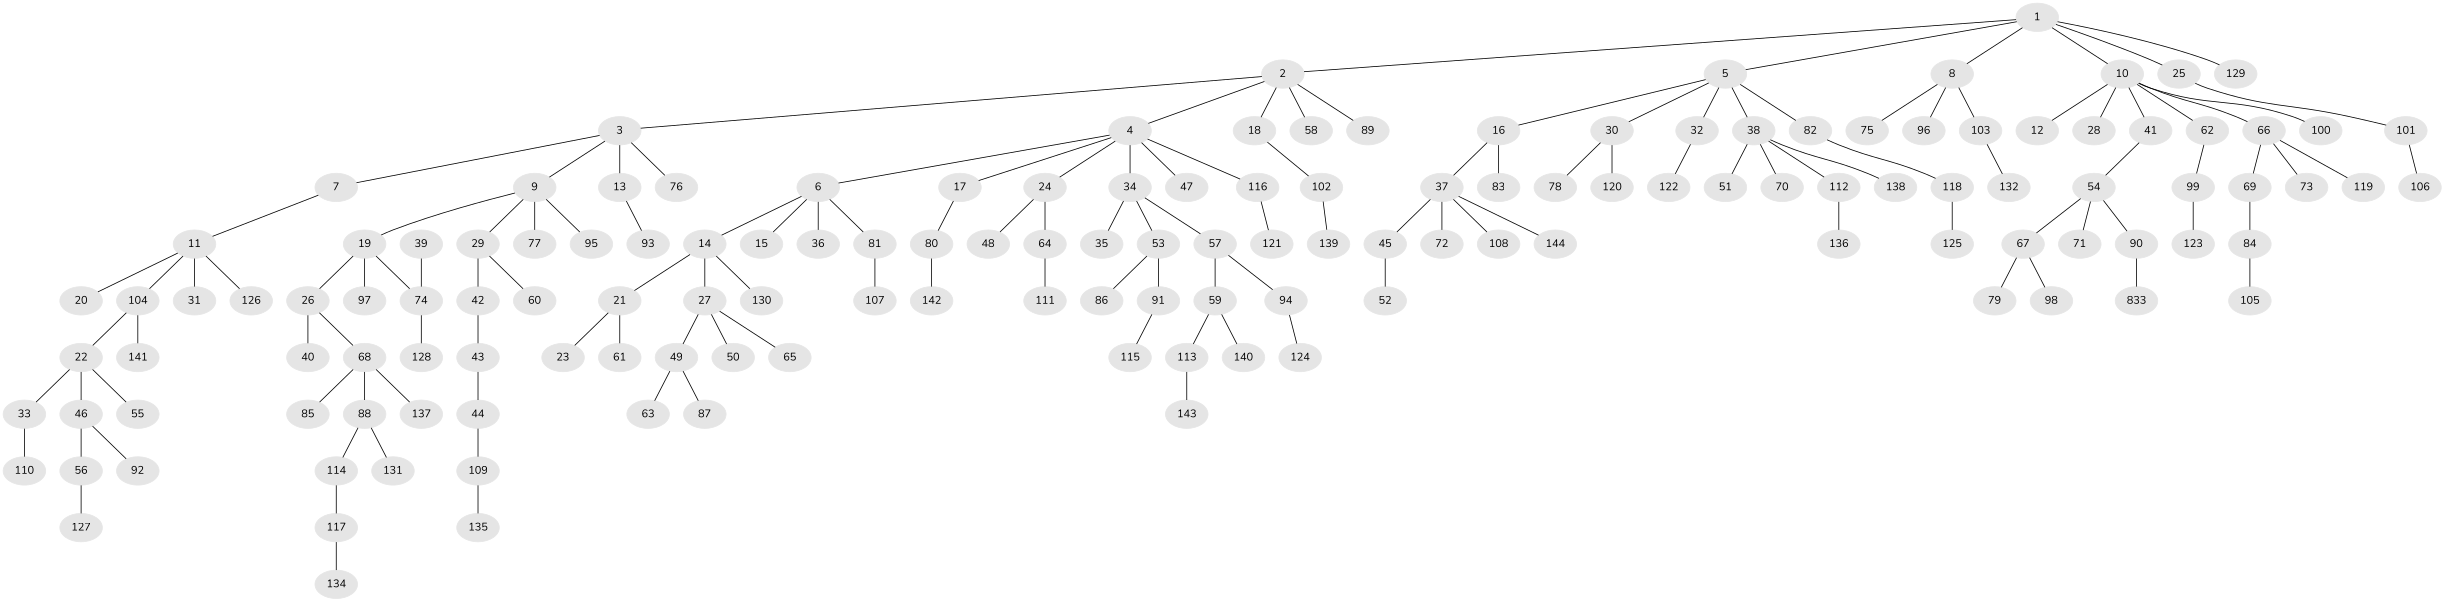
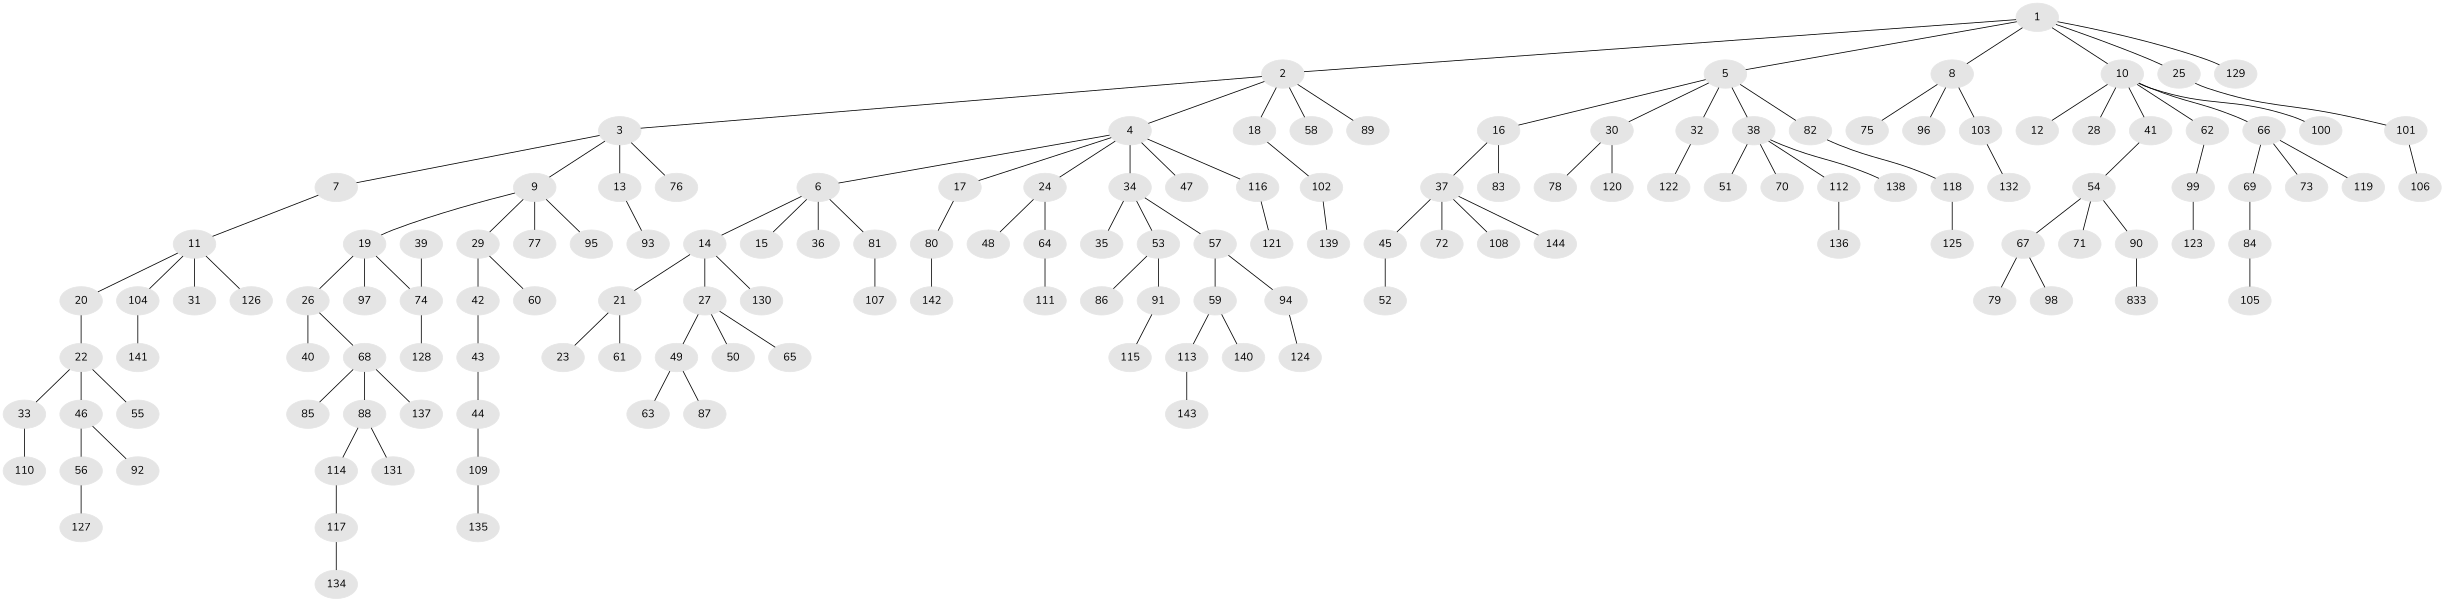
edge "104" -- "22": now "20" -- "22"
